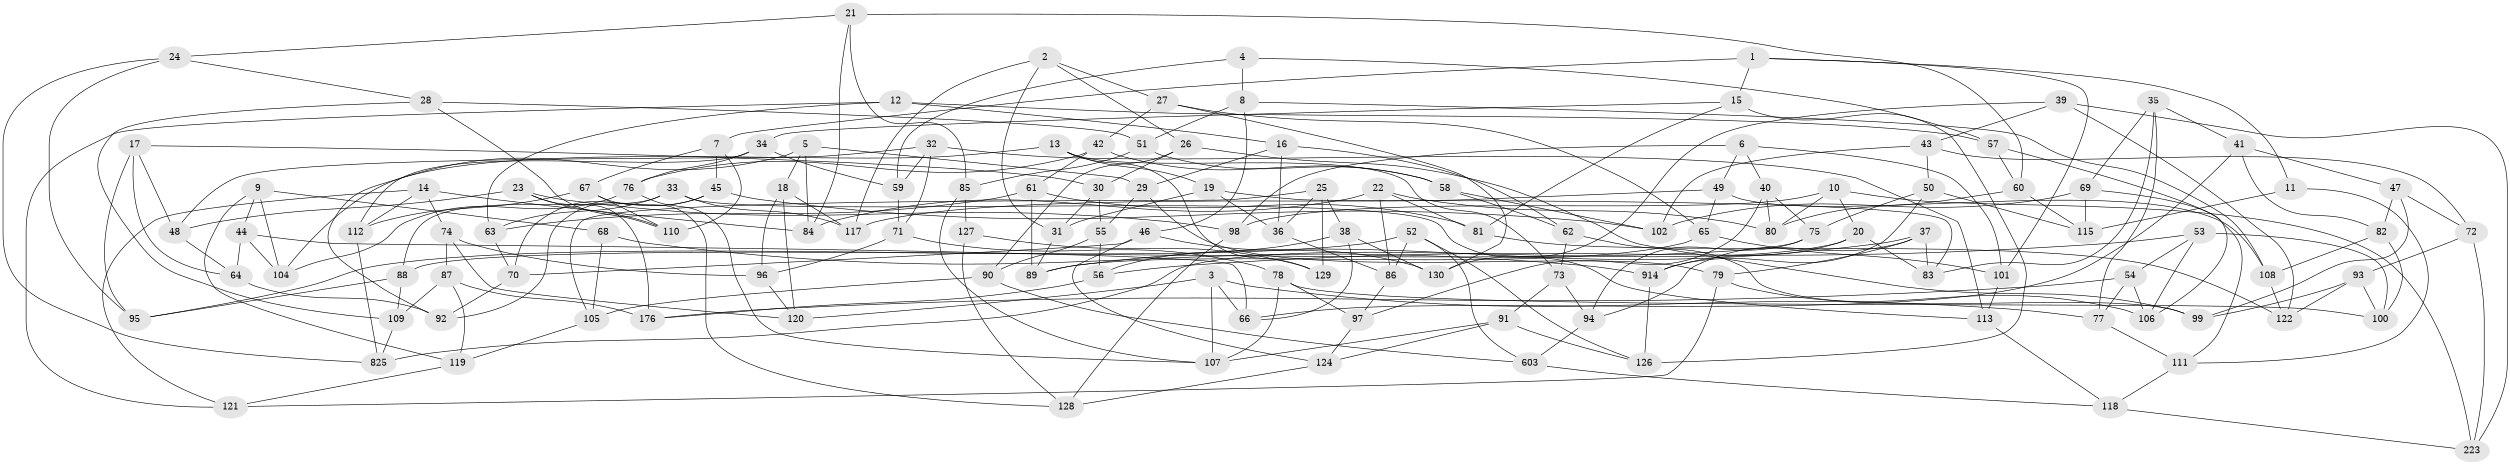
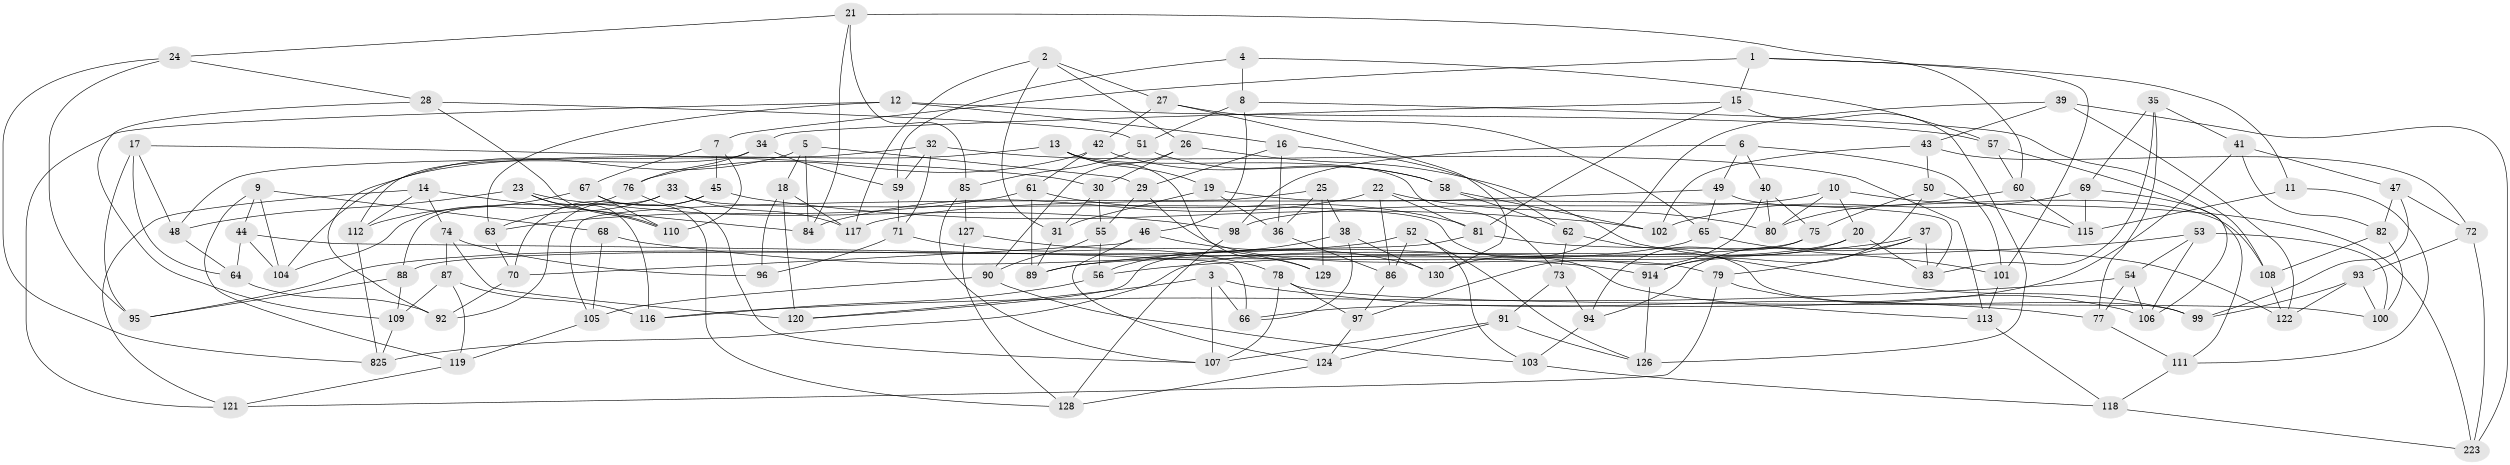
edge "96" -- "120": now "81" -- "120"
node "176": label "176" -> "116"
node "603": label "603" -> "103"
